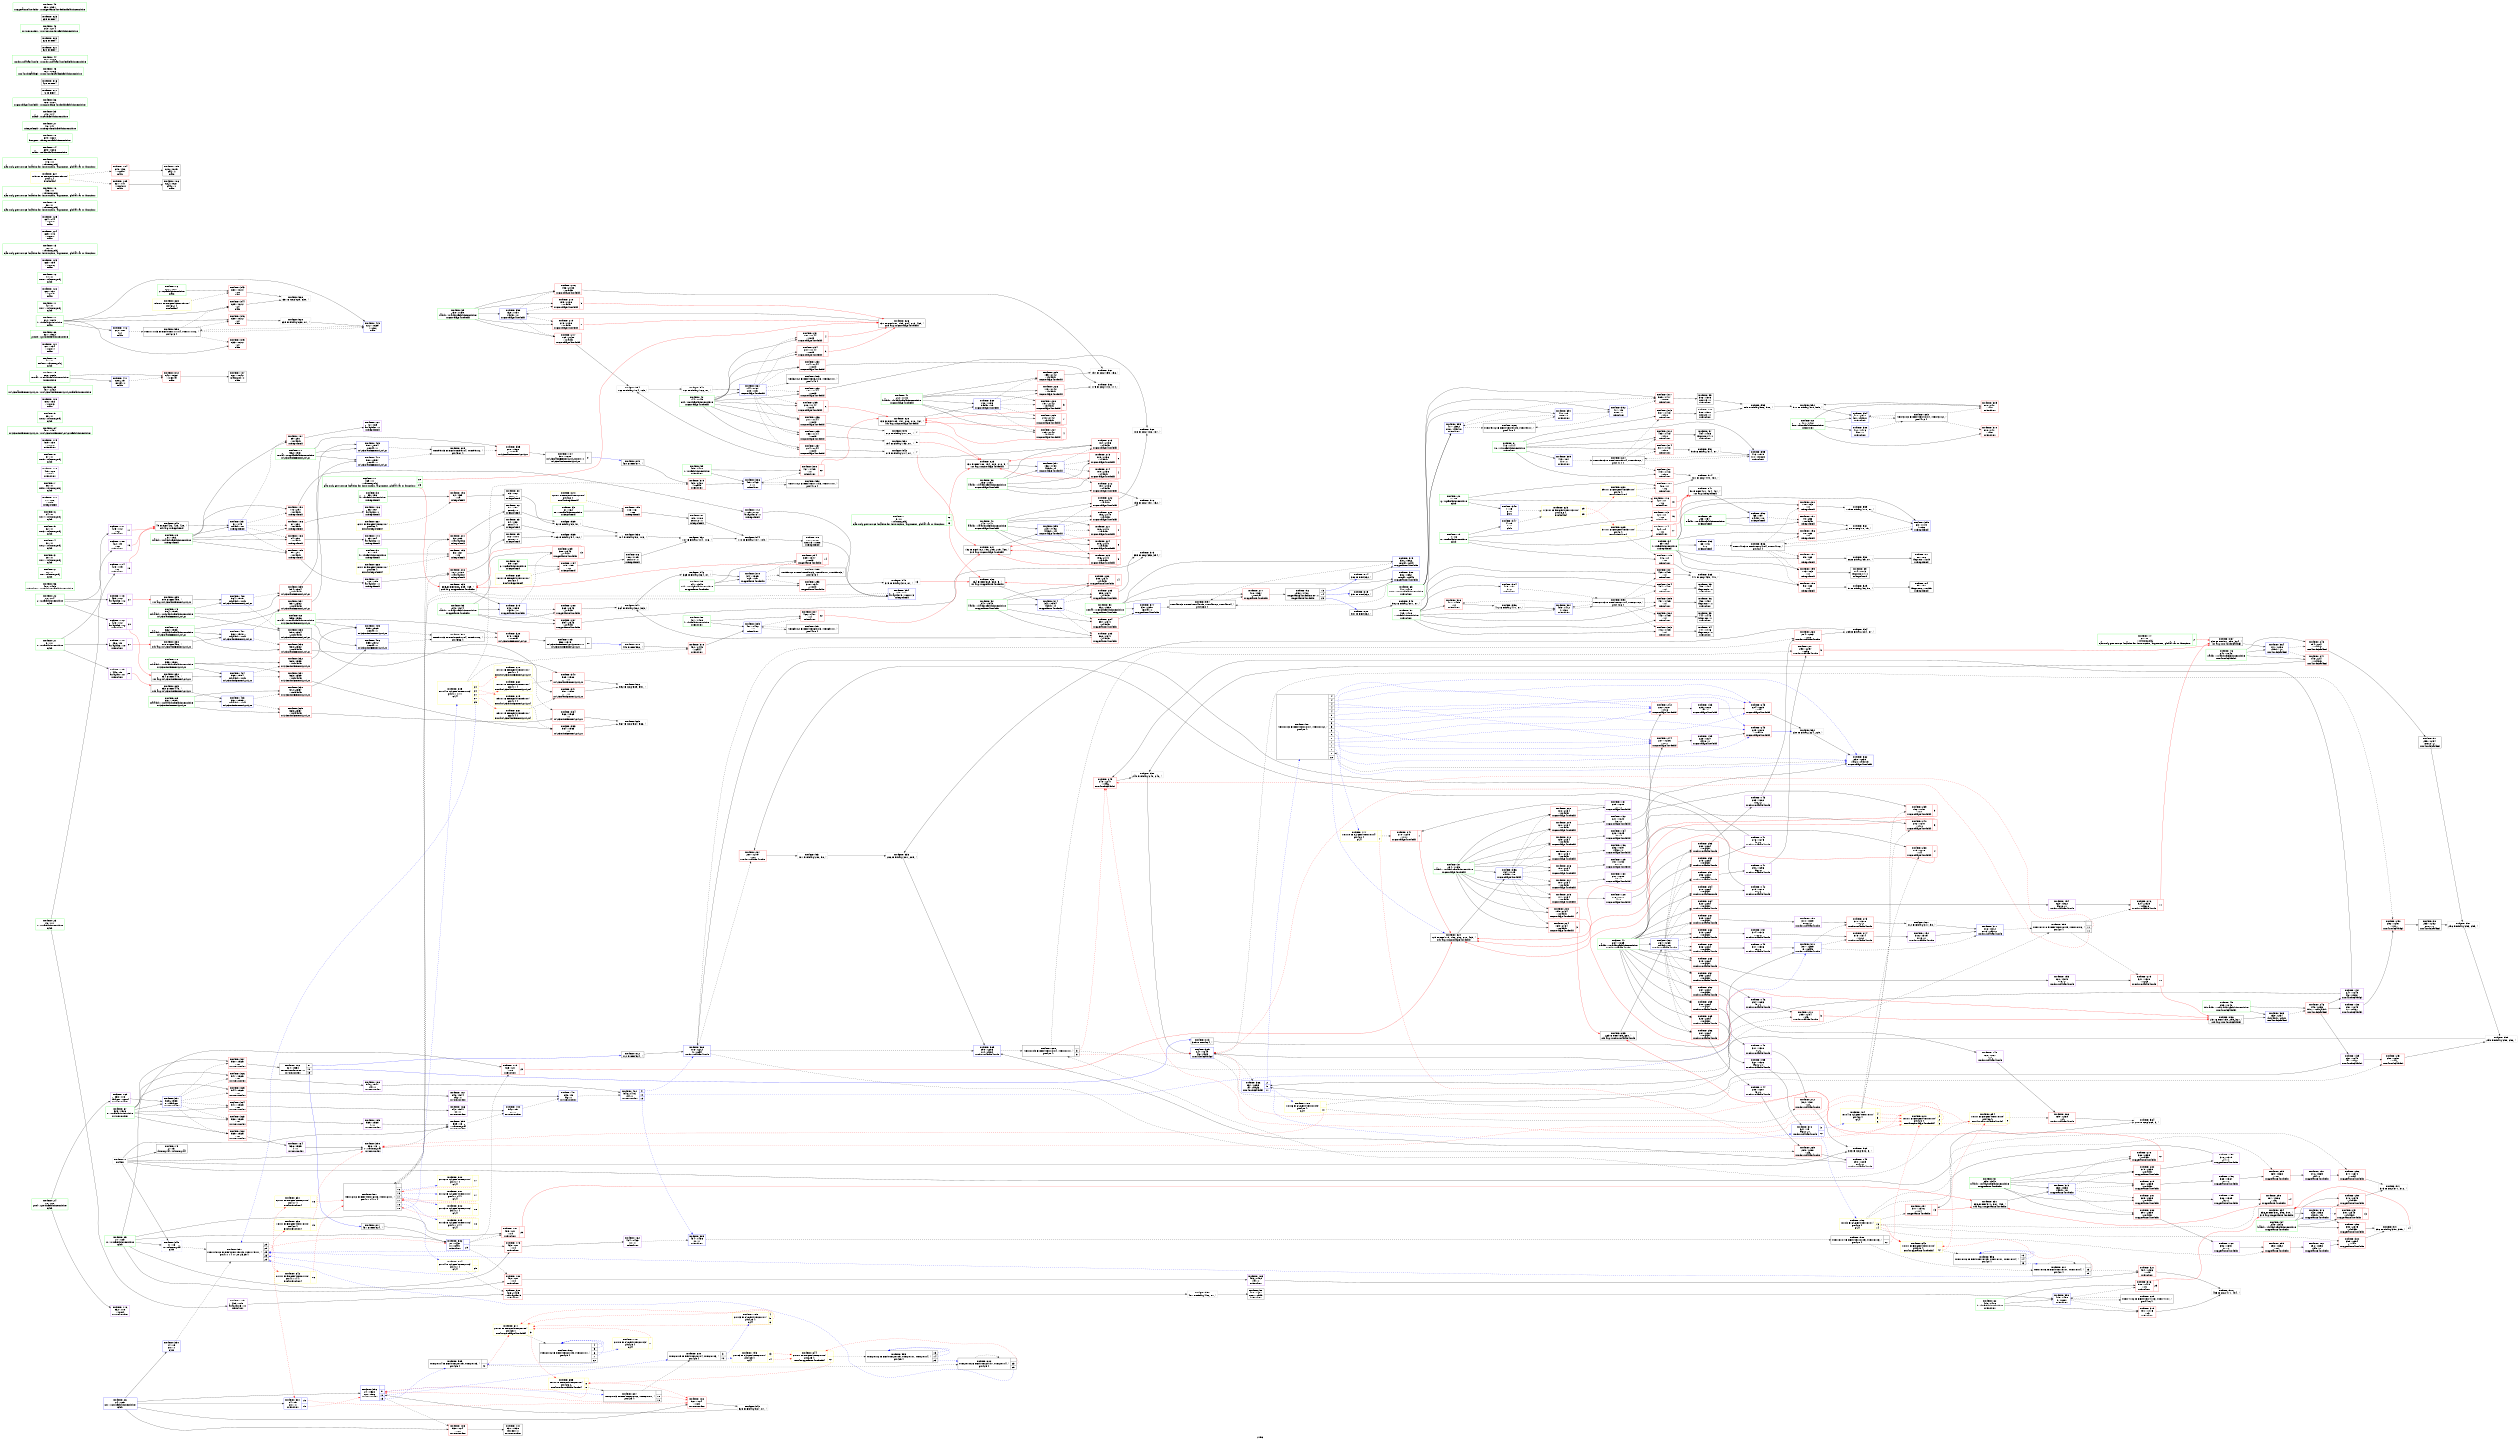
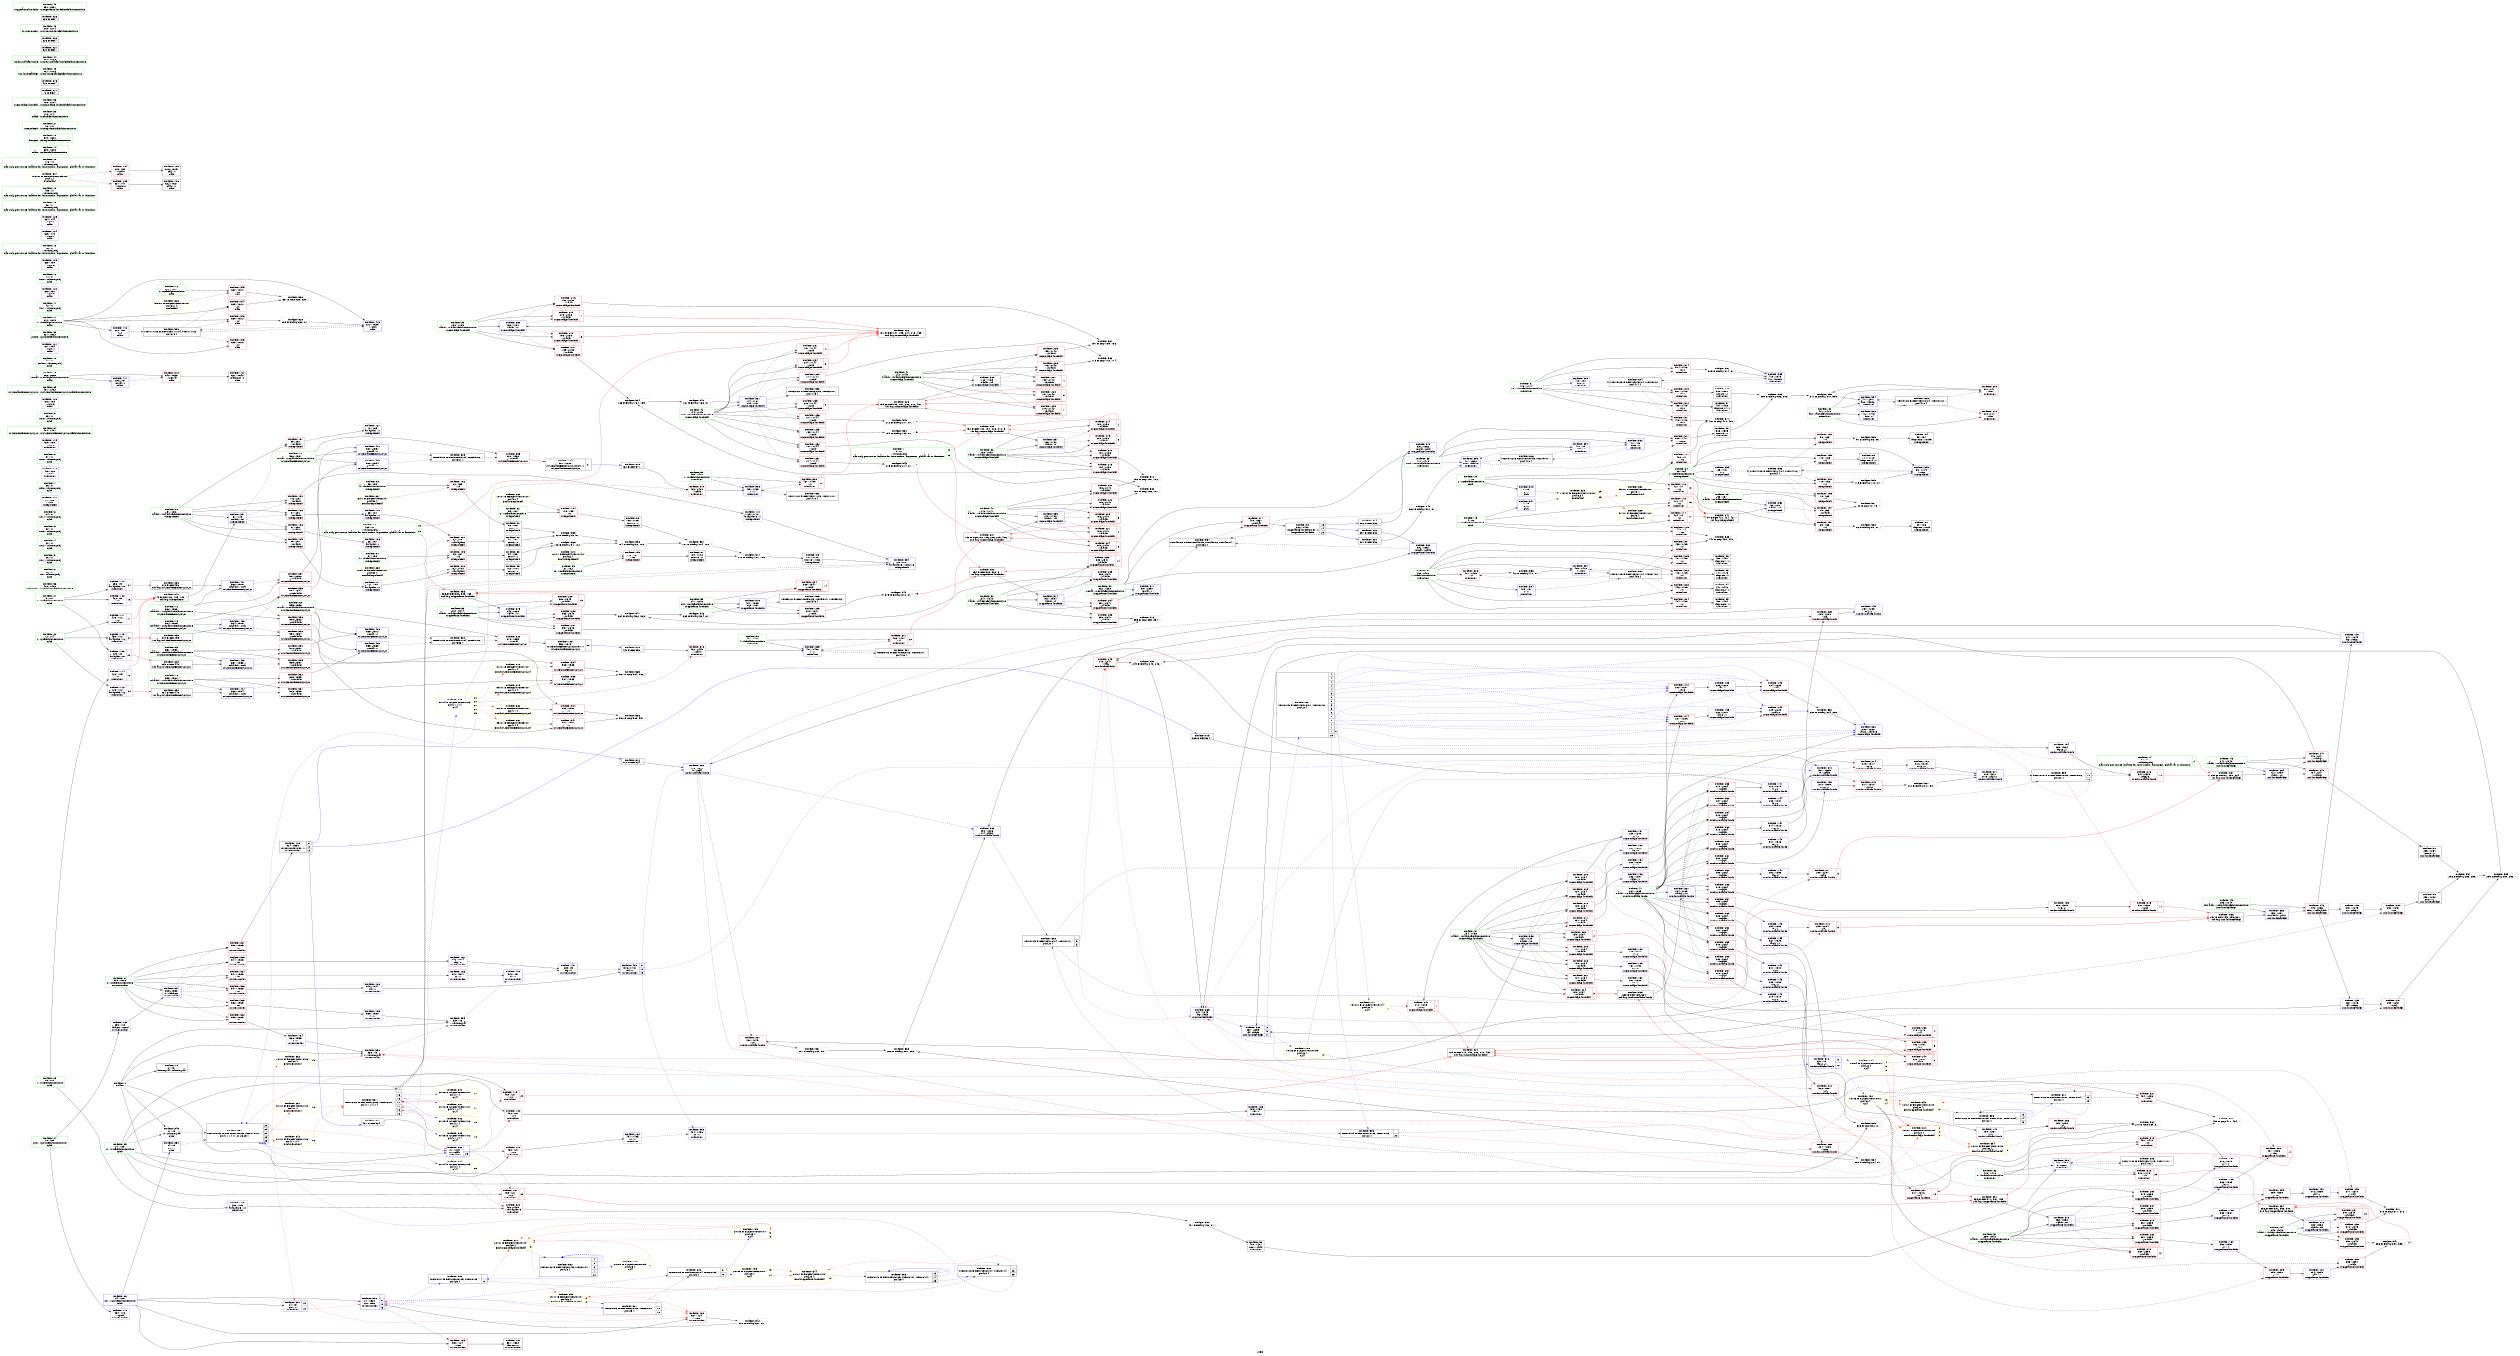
node "NodeID: 75": text "insensitive" -> "main"
edge "NodeID: 581" -> "NodeID: 824": now "NodeID: 581" -> "NodeID: 588"
